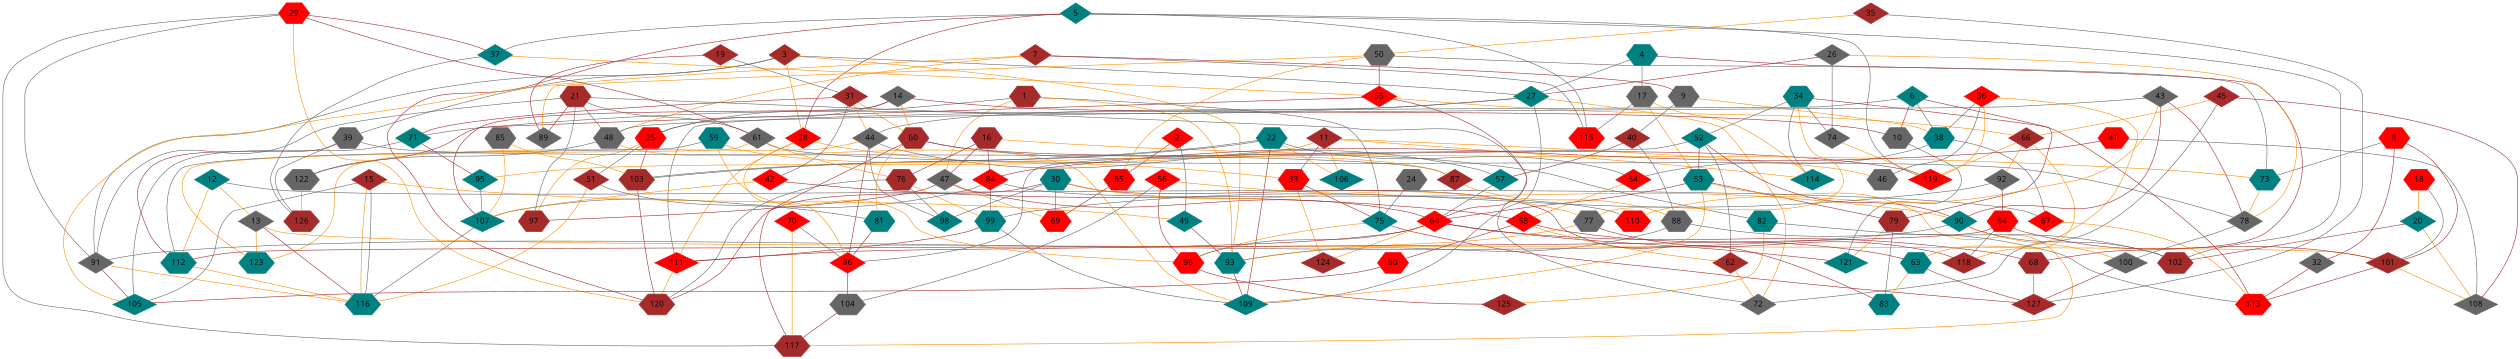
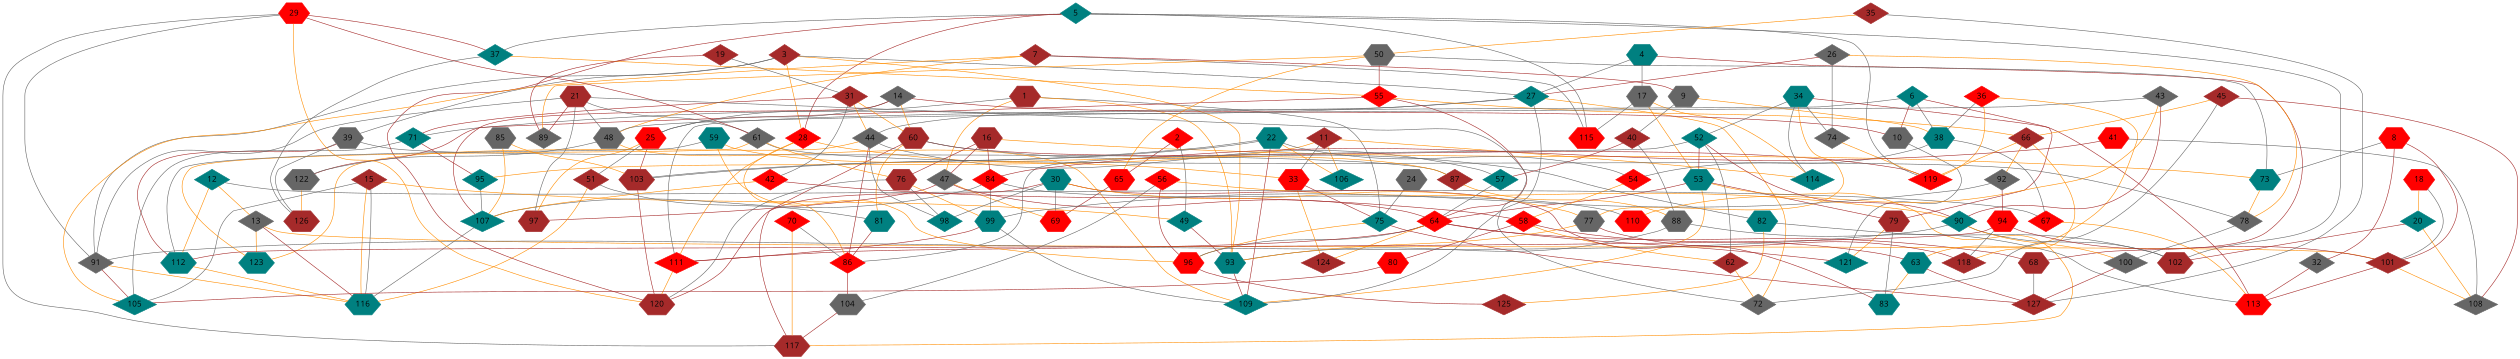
edge "43" -- "78": removed
node "46": removed
